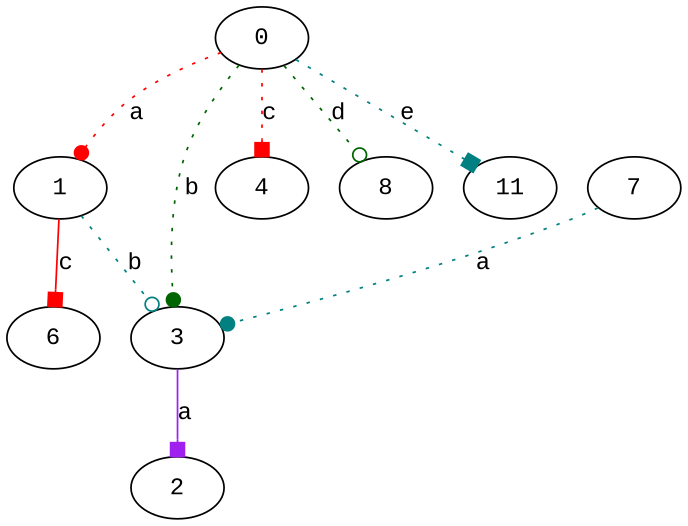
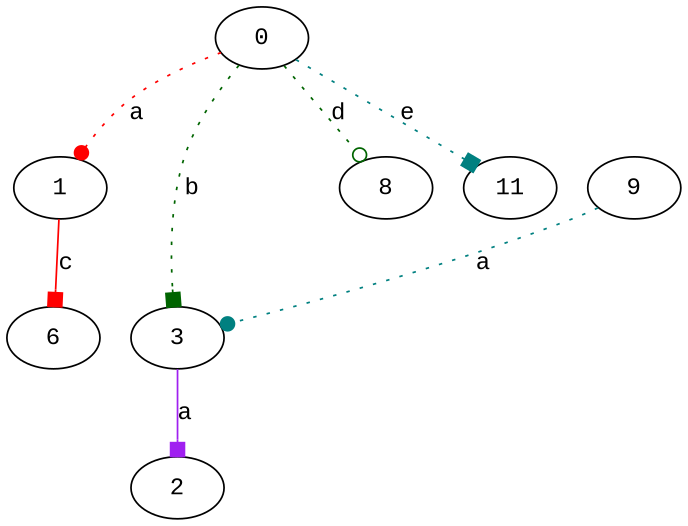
edge "0" -> "3": arrowhead dot -> box
node "4": removed
node "7": label "7" -> "9"
edge "1" -> "3": removed, label "b"
